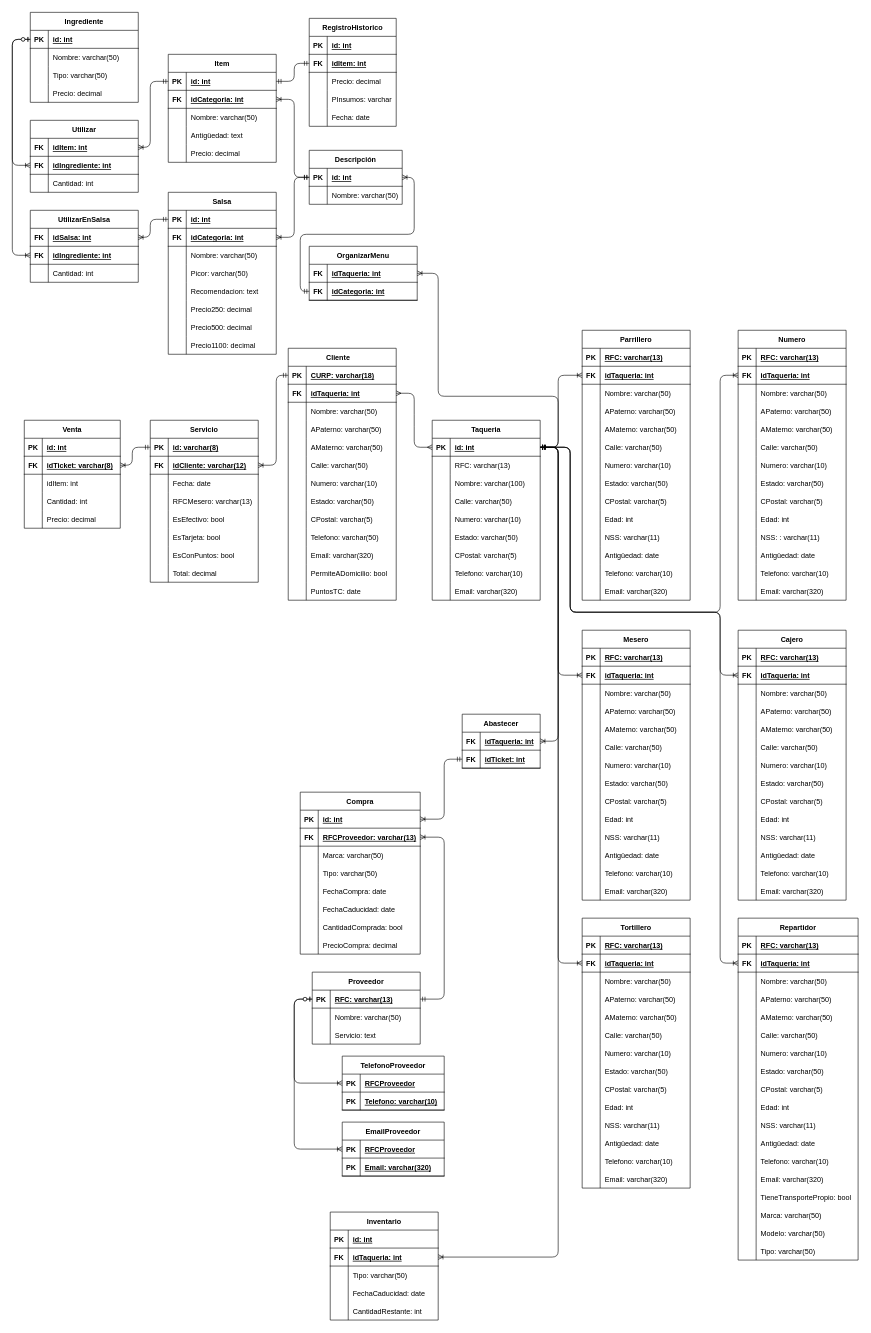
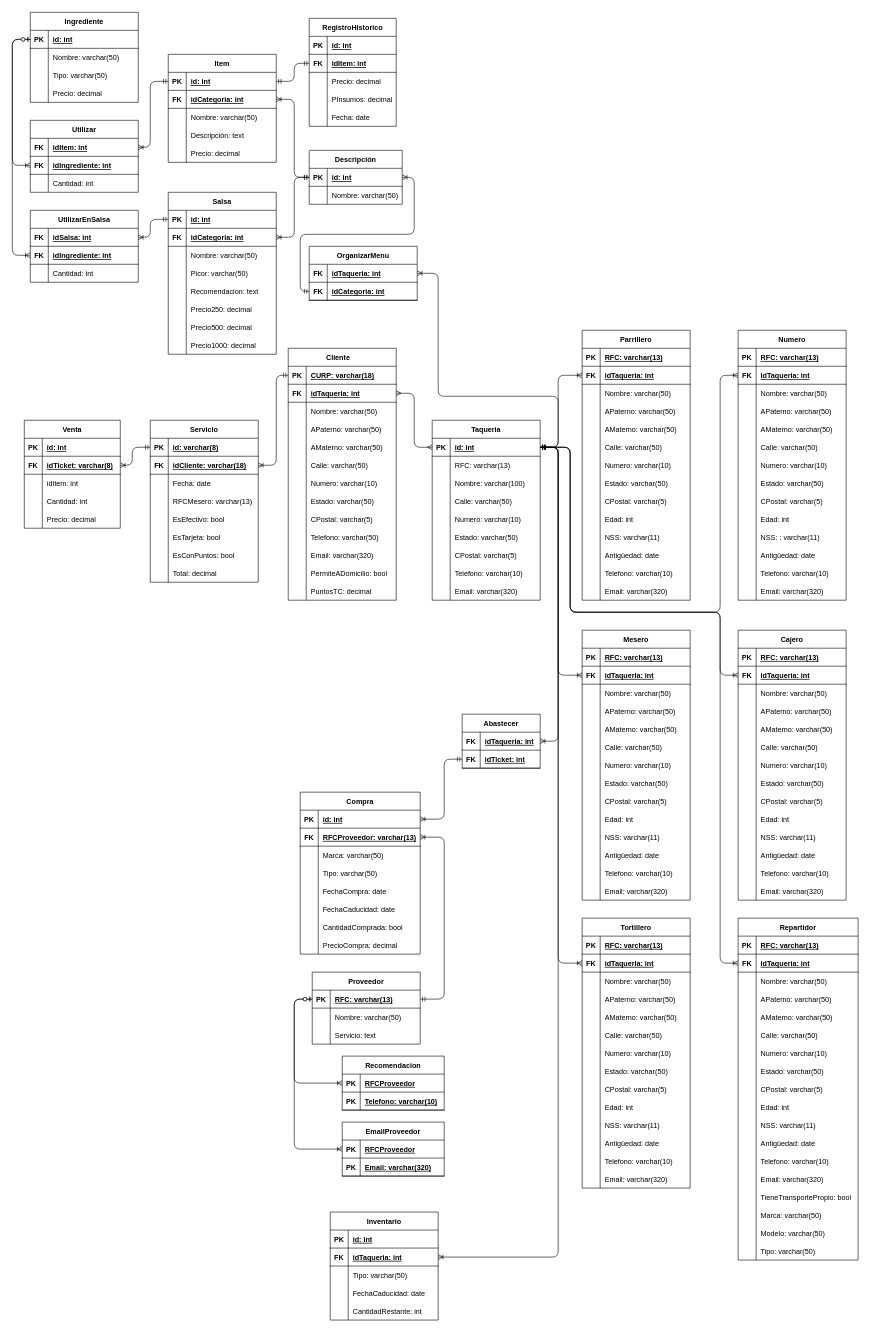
node "PInsumos: varchar": label "PInsumos: varchar" -> "PInsumos: decimal"
node "Antigüedad: text": label "Antigüedad: text" -> "Descripción: text"
node "Precio1100: decimal": label "Precio1100: decimal" -> "Precio1000: decimal"
node "idCliente: varchar(12)": label "idCliente: varchar(12)" -> "idCliente: varchar(18)"
node "PuntosTC: date": label "PuntosTC: date" -> "PuntosTC: decimal"
node "TelefonoProveedor": label "TelefonoProveedor" -> "Recomendacion"
